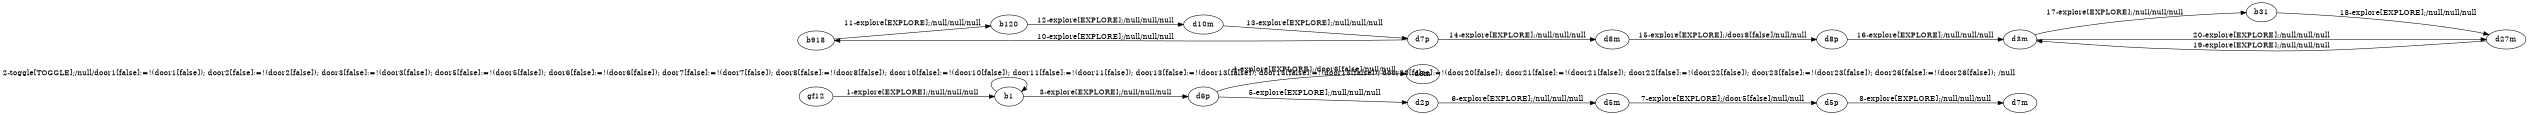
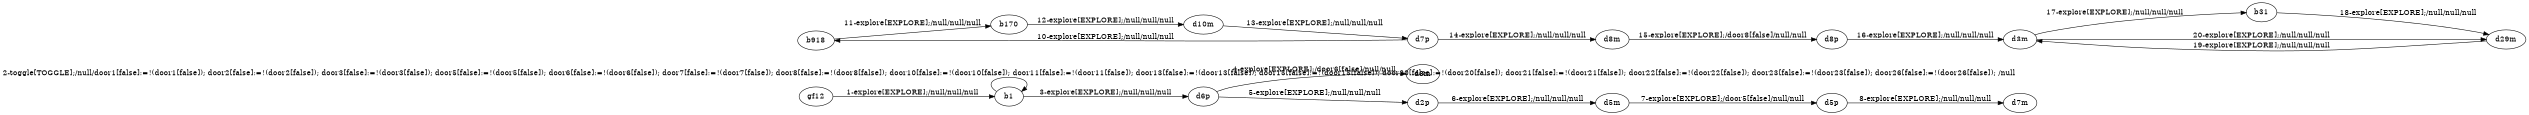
node "b120": label "b120" -> "b170"
node "d27m": label "d27m" -> "d29m"
